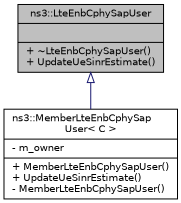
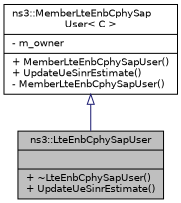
edge "ns3::MemberLteEnbCphySap" -> "ns3::LteEnbCphySapUser": reversed
